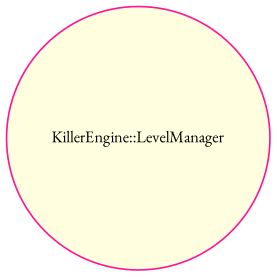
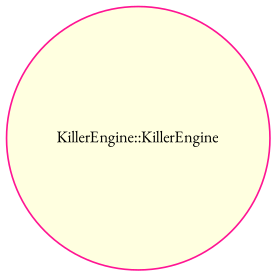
node "KillerEngine::LevelManager": label "KillerEngine::LevelManager" -> "KillerEngine::KillerEngine"
